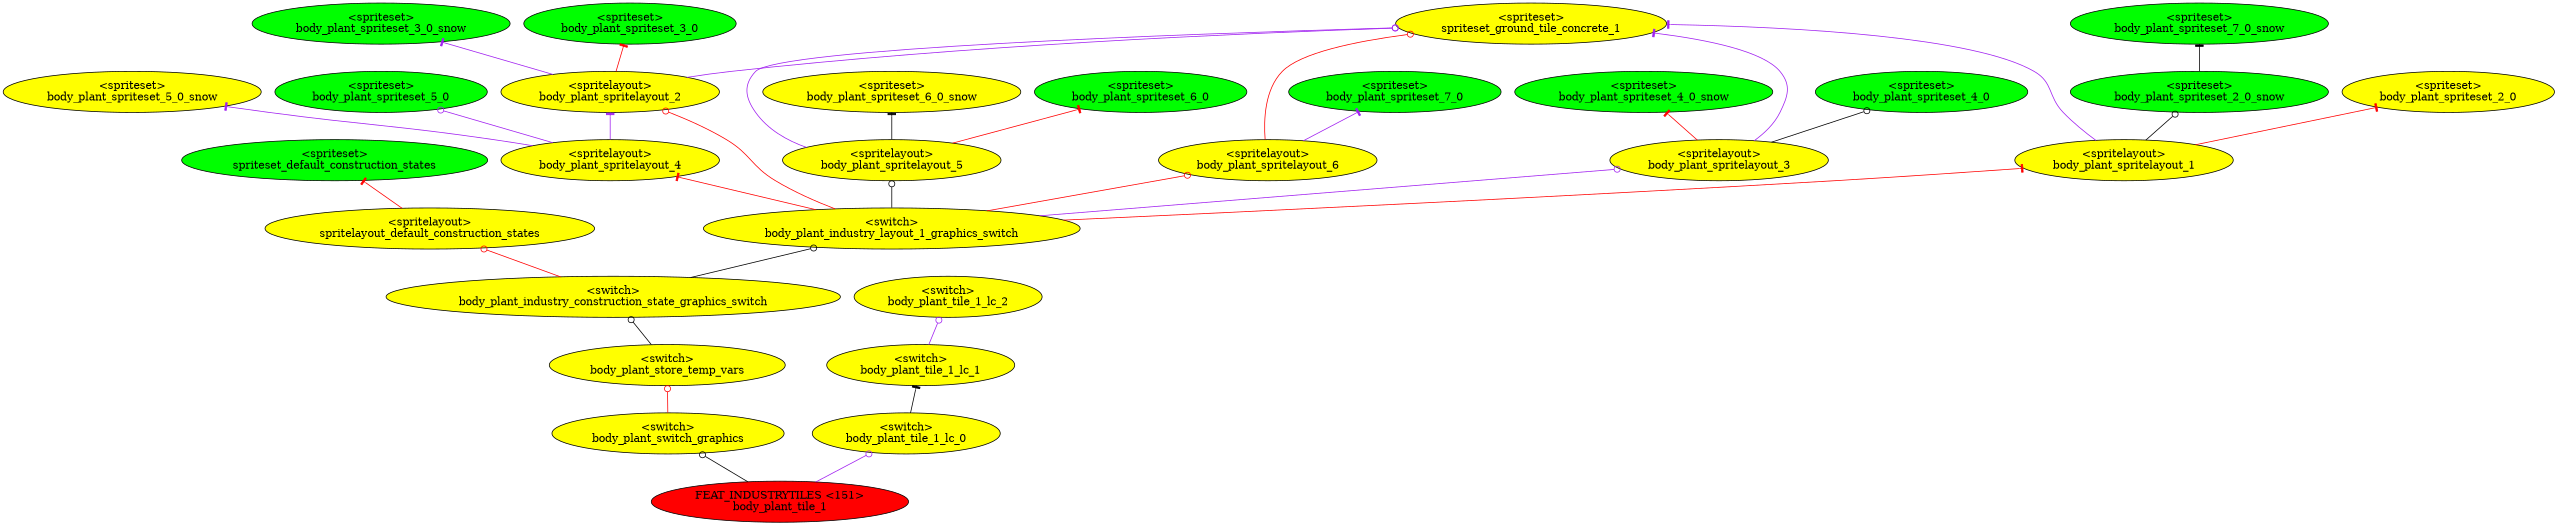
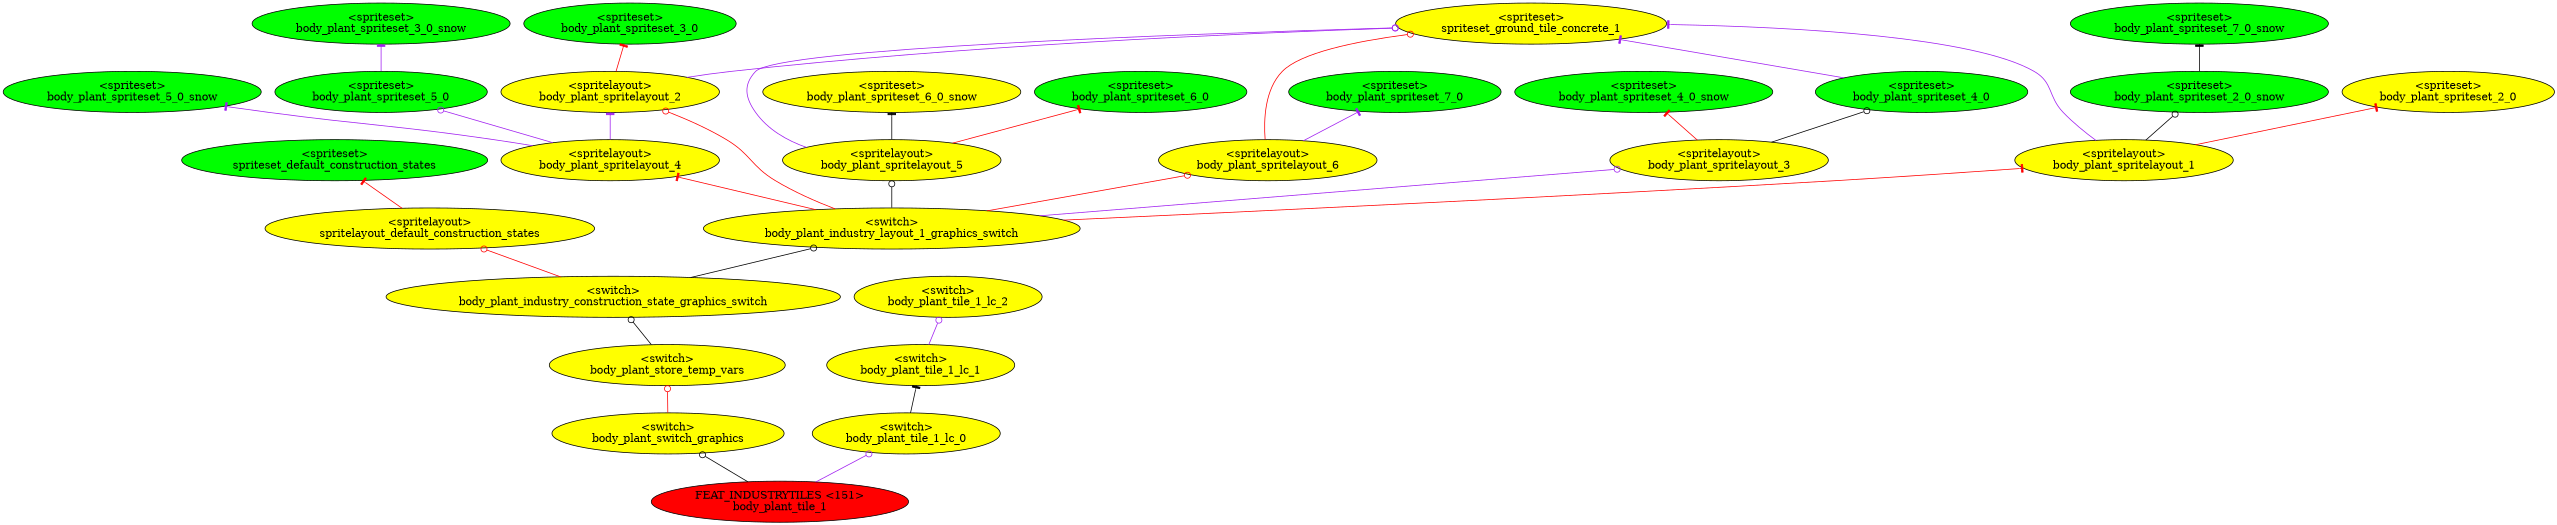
edge "<spritelayout> body_plant_spritelayout_3" -> "<spriteset> spriteset_ground_tile_concrete_1": now "<spriteset> body_plant_spriteset_4_0" -> "<spriteset> spriteset_ground_tile_concrete_1"
edge "<spritelayout> body_plant_spritelayout_2" -> "<spriteset> body_plant_spriteset_3_0_snow": now "<spriteset> body_plant_spriteset_5_0" -> "<spriteset> body_plant_spriteset_3_0_snow"
node "<spriteset> body_plant_spriteset_5_0_snow": fillcolor yellow -> green
